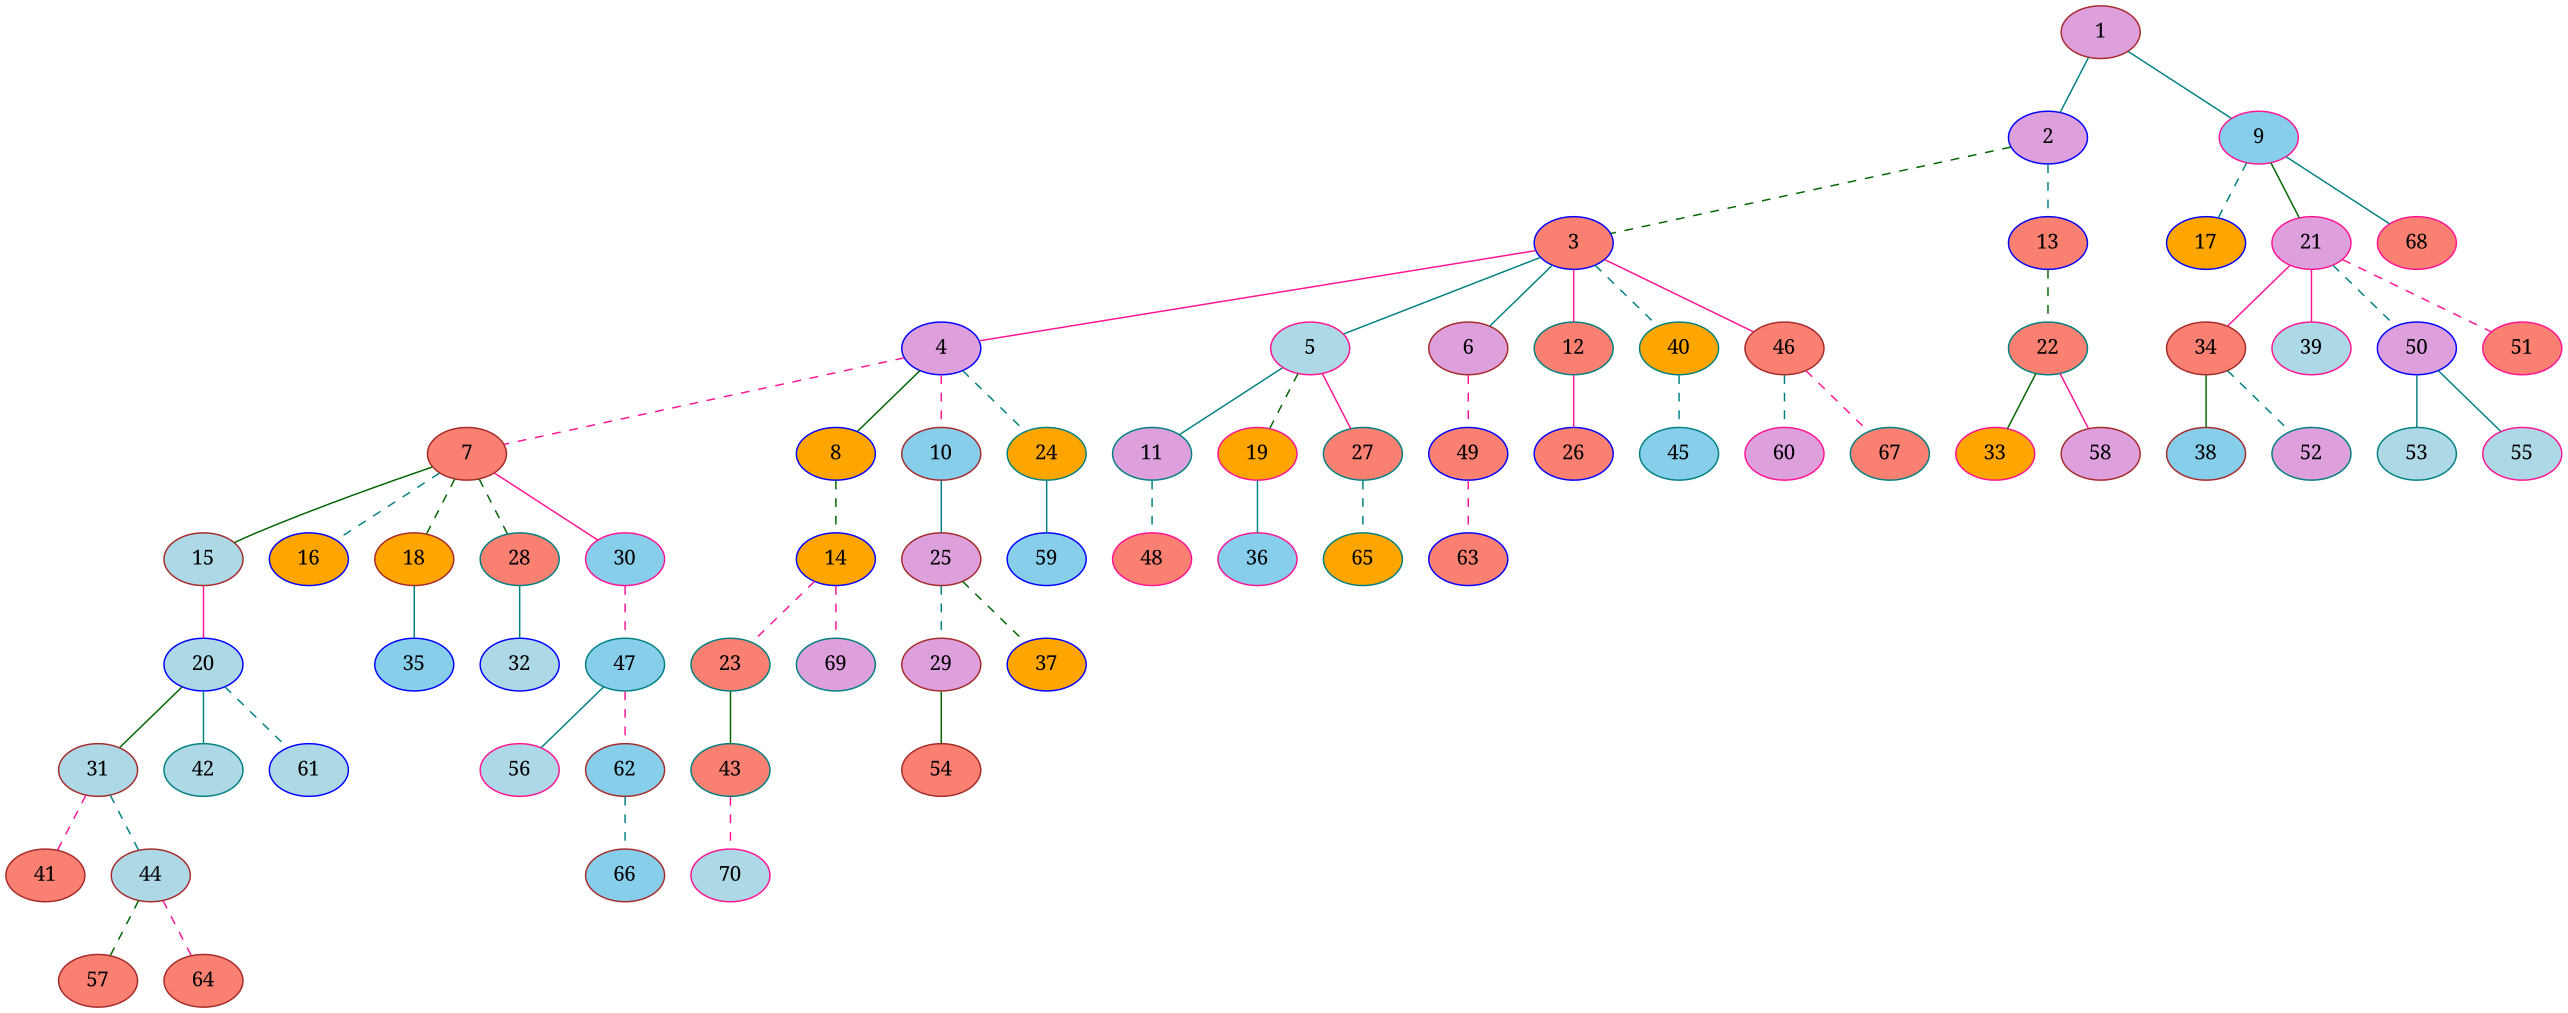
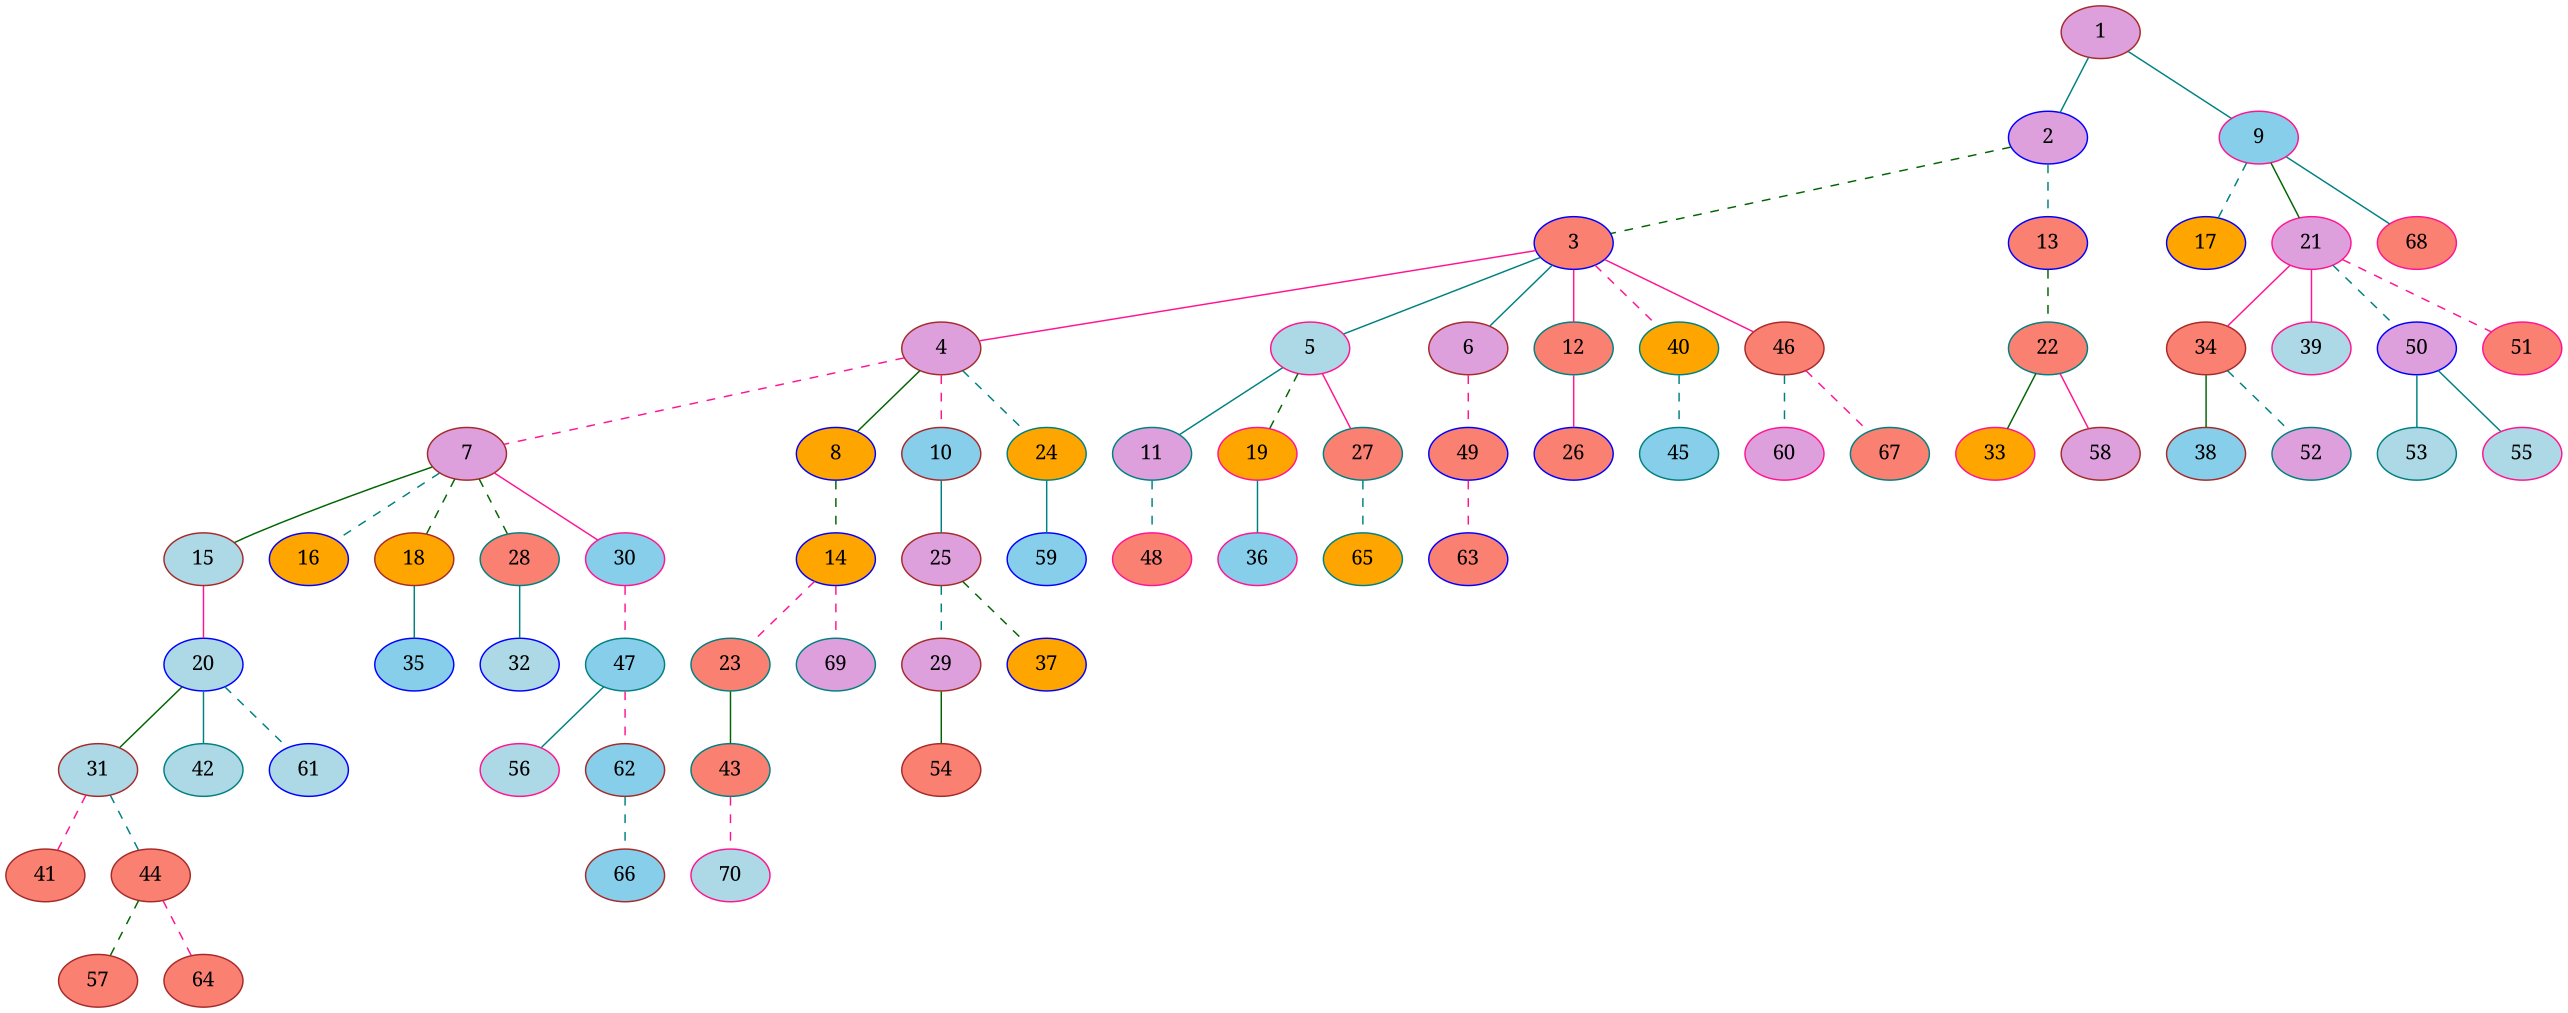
edge "3" -- "40": color teal -> deeppink
node "4": color blue -> brown
node "7": fillcolor salmon -> plum
node "44": fillcolor lightblue -> salmon
